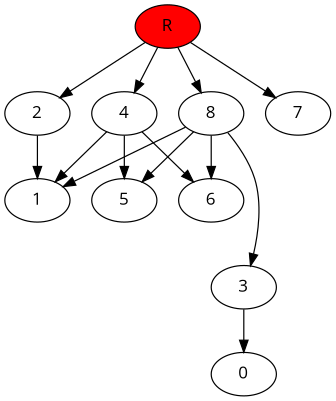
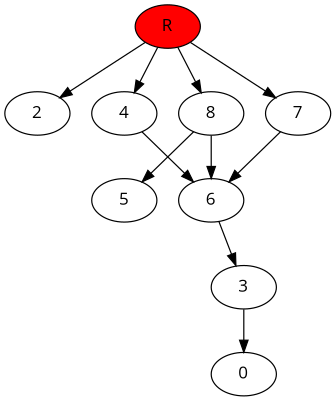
edge "4" -> "5": removed
edge "7" -> "6": added
edge "8" -> "3": now "6" -> "3"
node "1": removed
